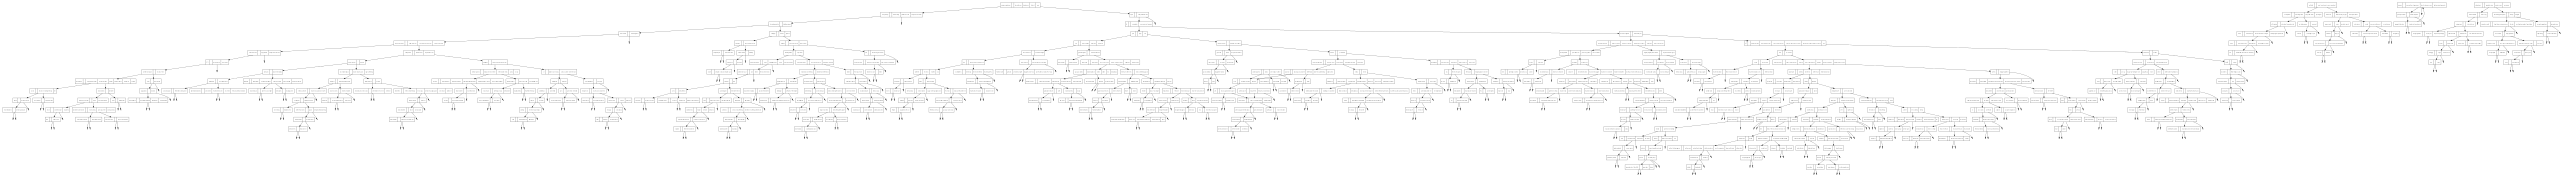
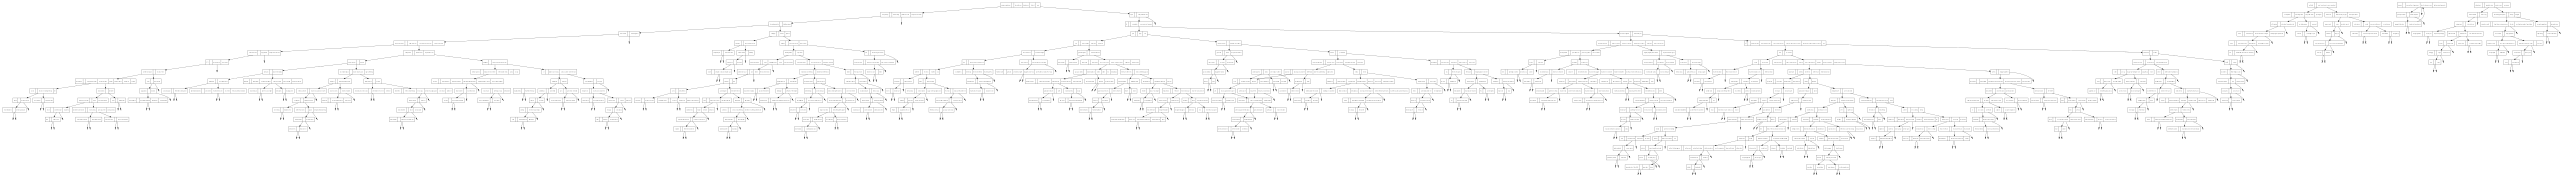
node "bryan adams": removed
edge "poison" -> "presidents of the USA": now "police" -> "presidents of the USA"
